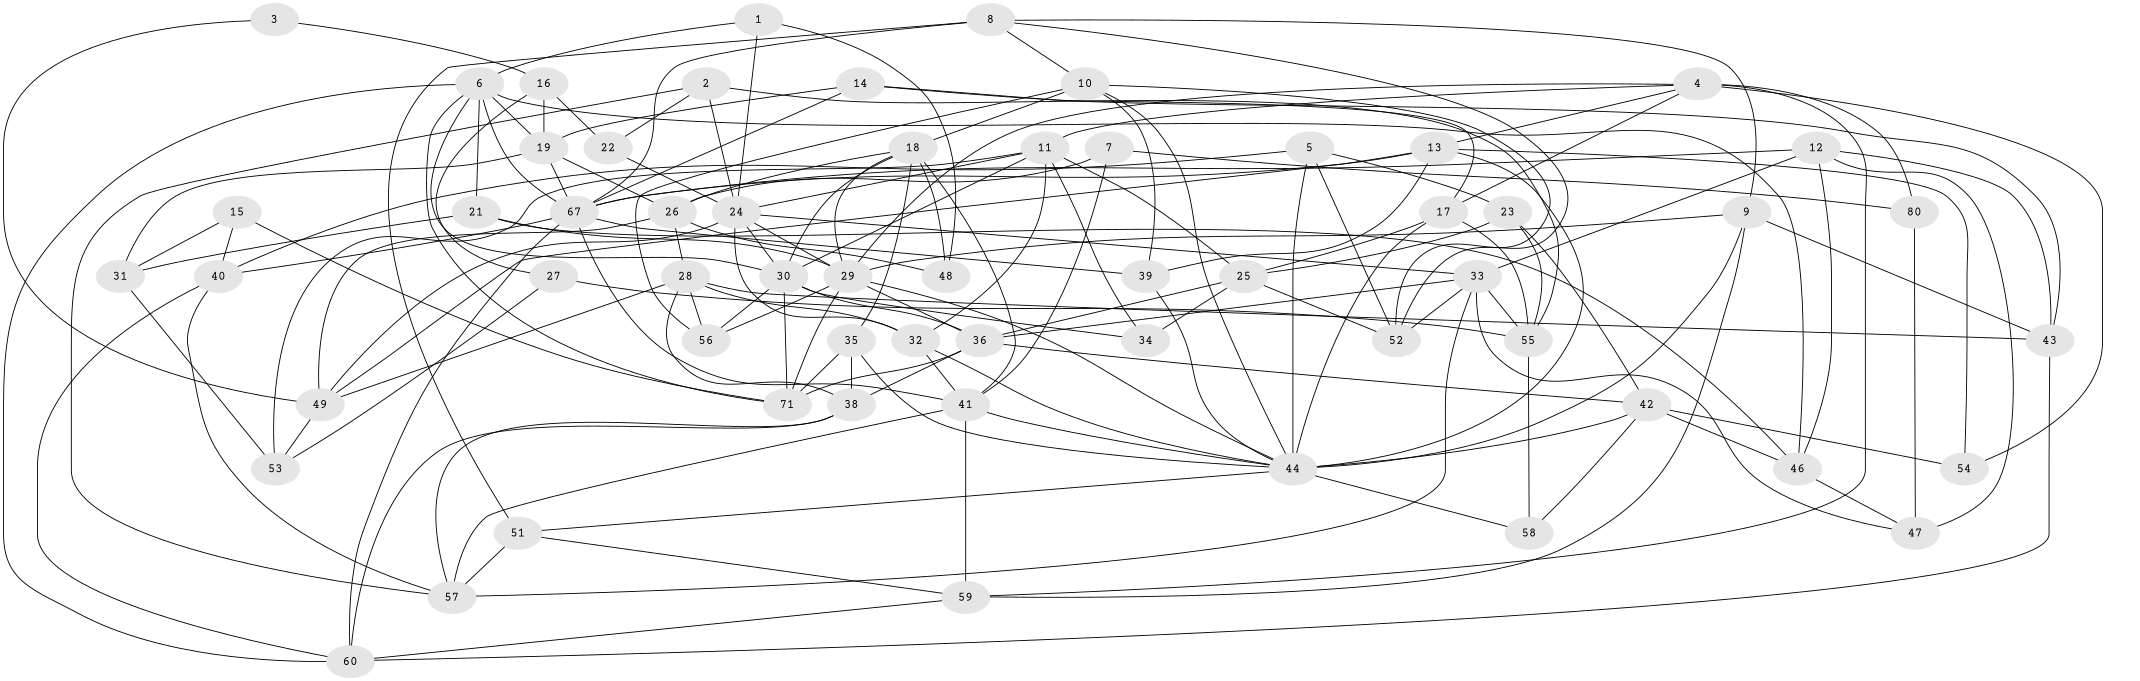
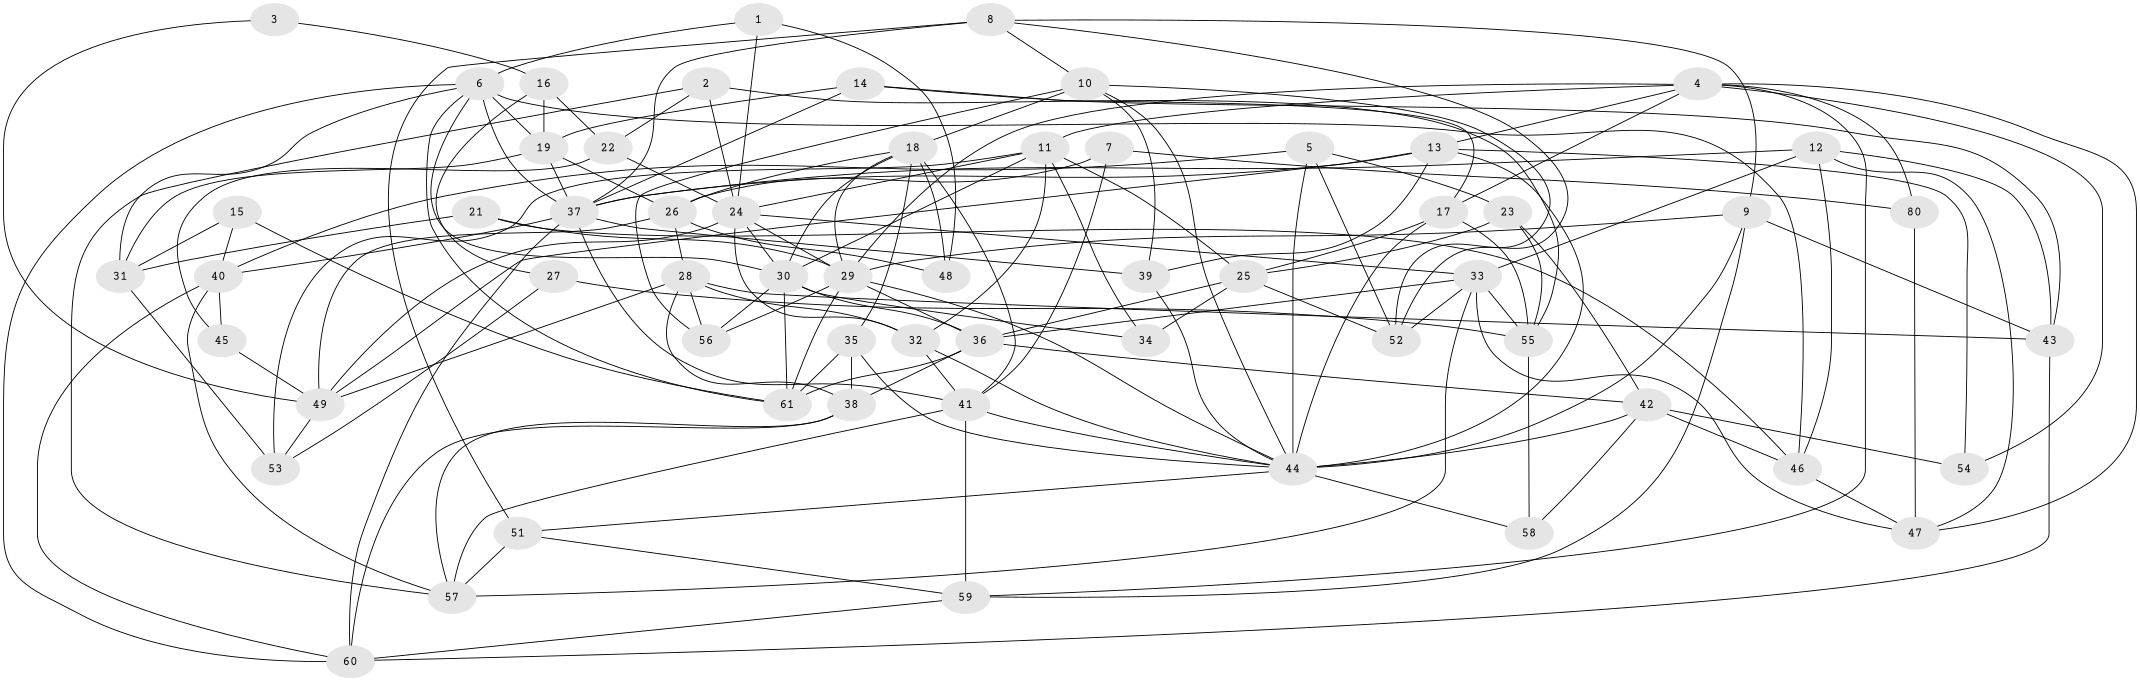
edge "6" -- "21": now "6" -- "31"
edge "4" -- "47": added
node "67": label "67" -> "37"
node "45": added
node "71": label "71" -> "61"
